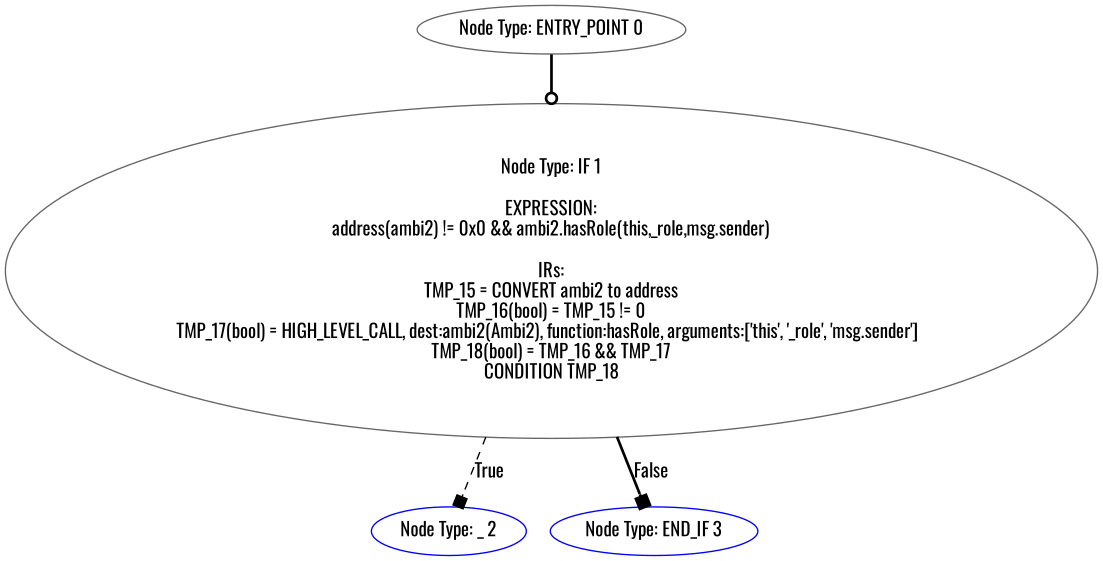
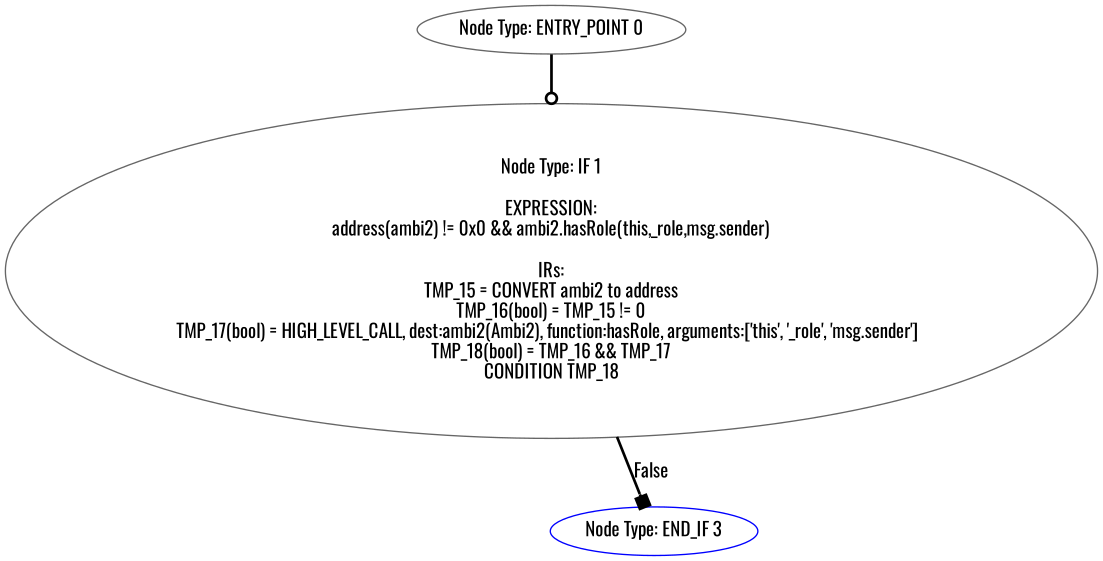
node "Node Type: _ 2": removed
